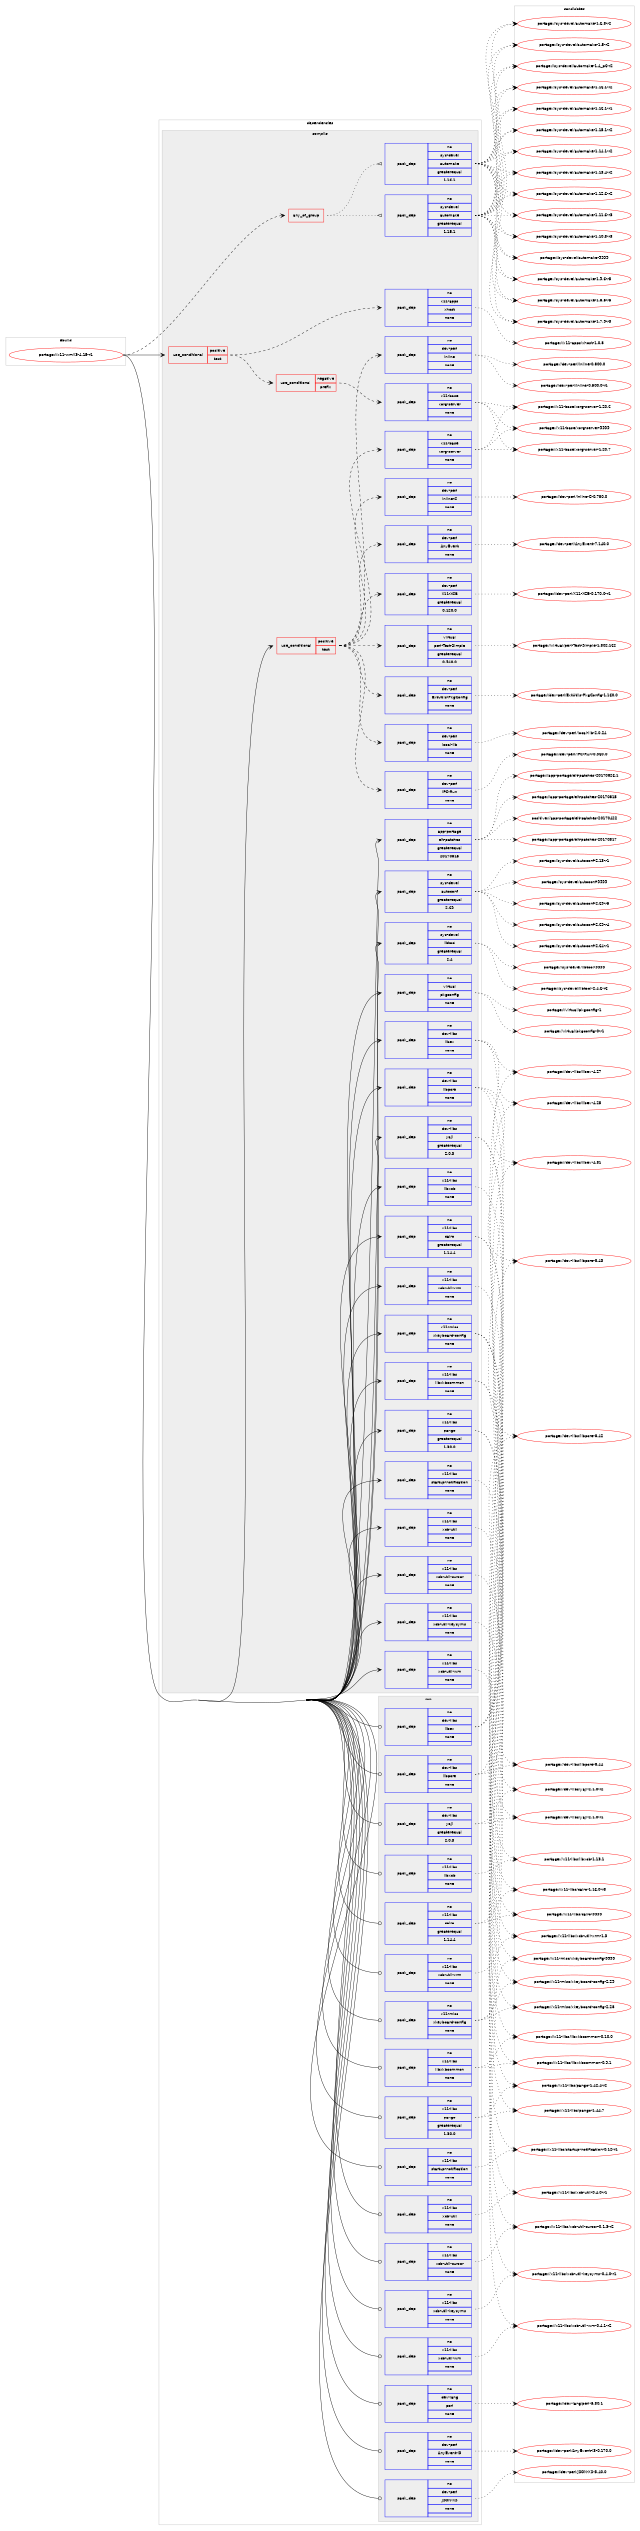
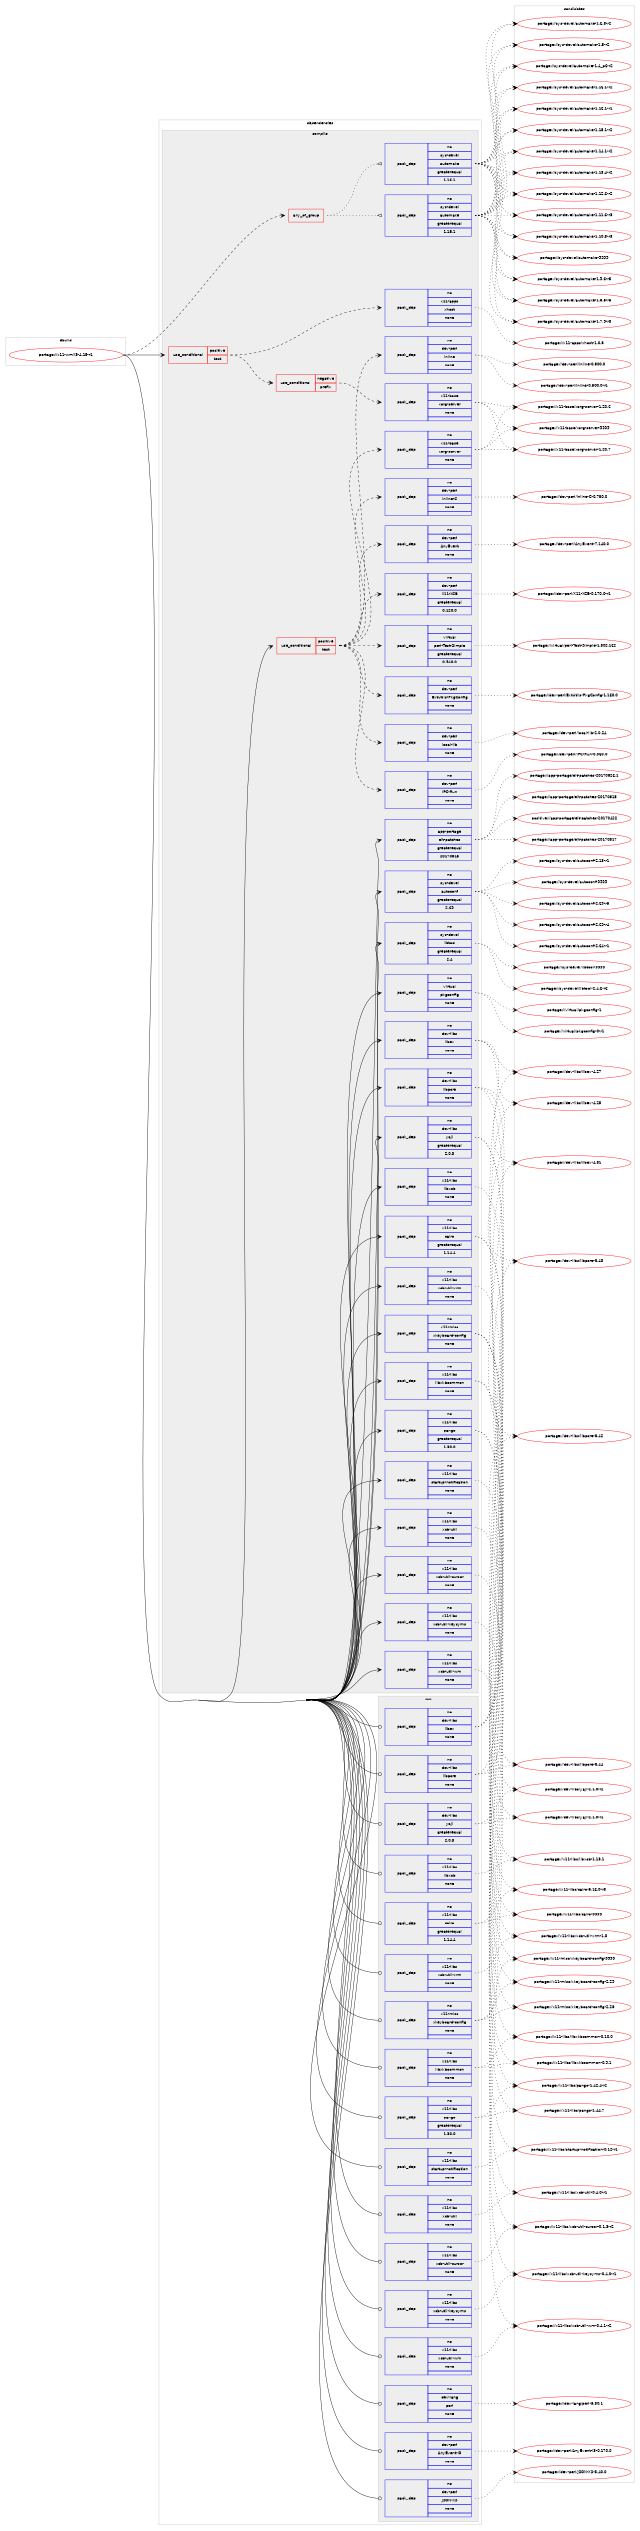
node "portage://x11-libs/cairo-1.16.0-r3": label "portage://x11-libs/cairo-1.16.0-r3" -> "portage://x11-libs/cairo-5.16.0-r3"
